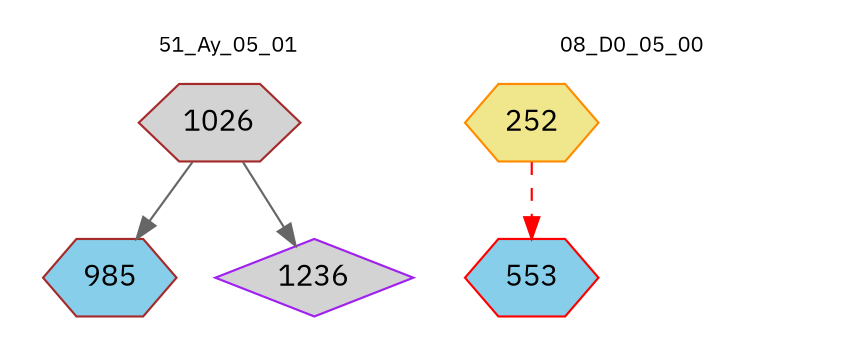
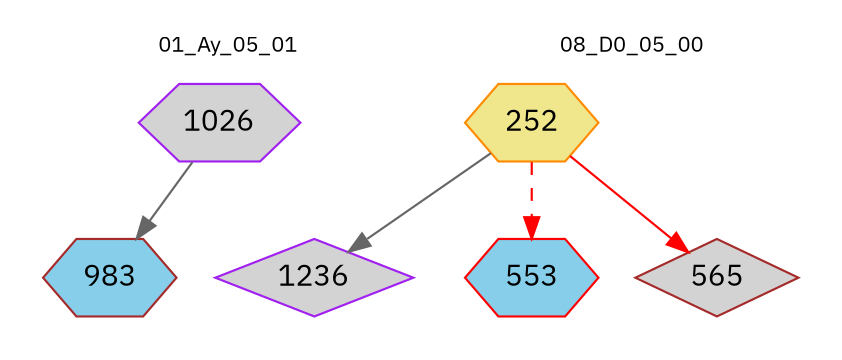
cluster "51_Ay_05_01": label "51_Ay_05_01" -> "01_Ay_05_01"
node "1026": color brown -> purple
edge "1026" -> "1236": now "252" -> "1236"
node "985": label "985" -> "983"
node "565": added
